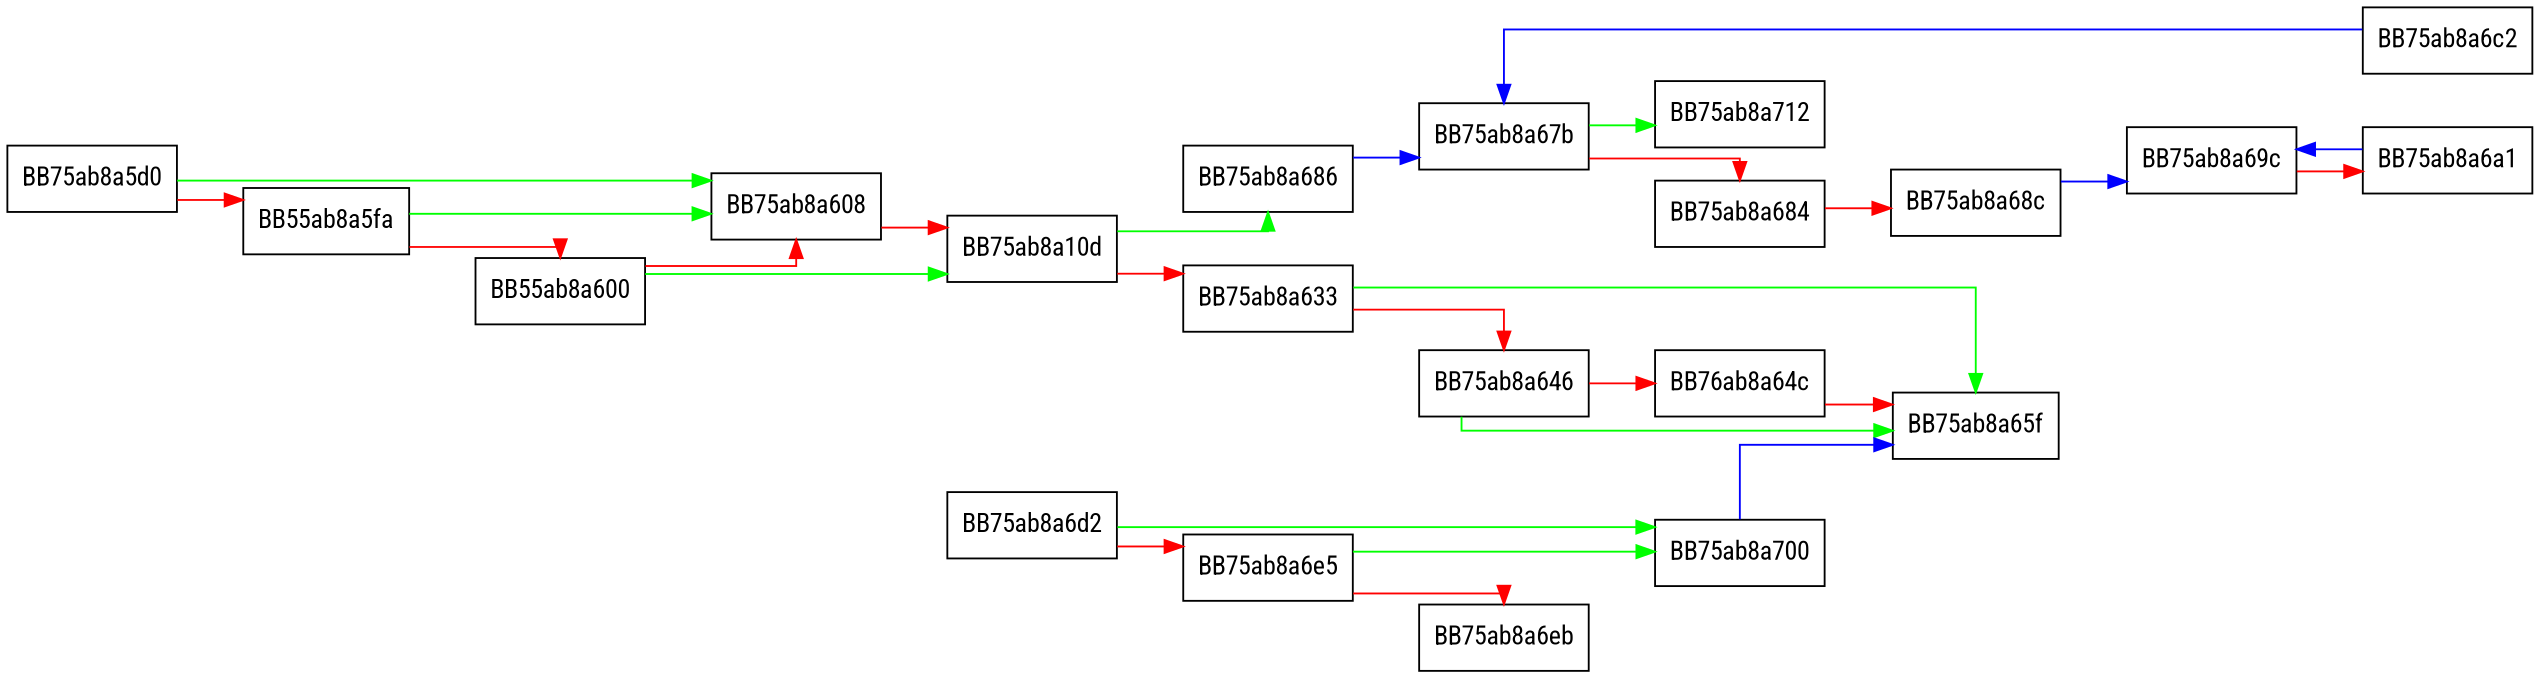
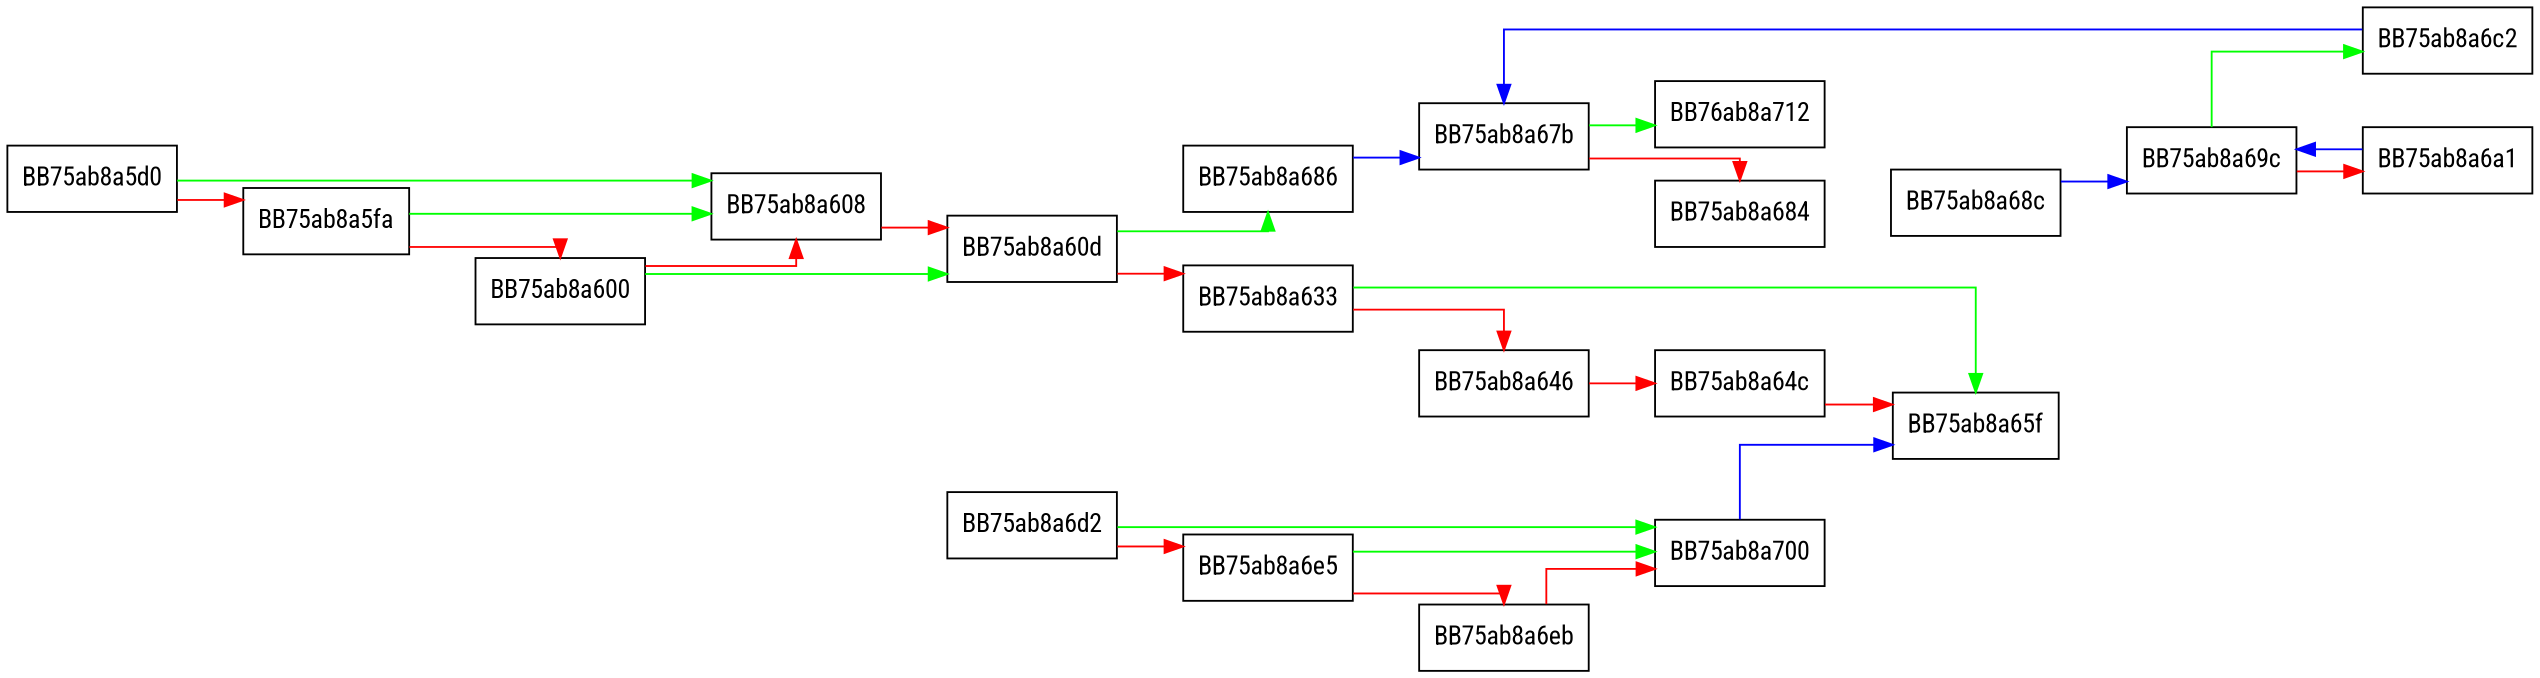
edge "BB75ab8a69c" -> "BB75ab8a6c2": added
node "BB75ab8a712": label "BB75ab8a712" -> "BB76ab8a712"
edge "BB75ab8a684" -> "BB75ab8a68c": removed
node "BB55ab8a5fa": label "BB55ab8a5fa" -> "BB75ab8a5fa"
node "BB75ab8a10d": label "BB75ab8a10d" -> "BB75ab8a60d"
node "BB55ab8a600": label "BB55ab8a600" -> "BB75ab8a600"
node "BB76ab8a64c": label "BB76ab8a64c" -> "BB75ab8a64c"
edge "BB75ab8a646" -> "BB75ab8a65f": removed
edge "BB75ab8a6eb" -> "BB75ab8a700": added
